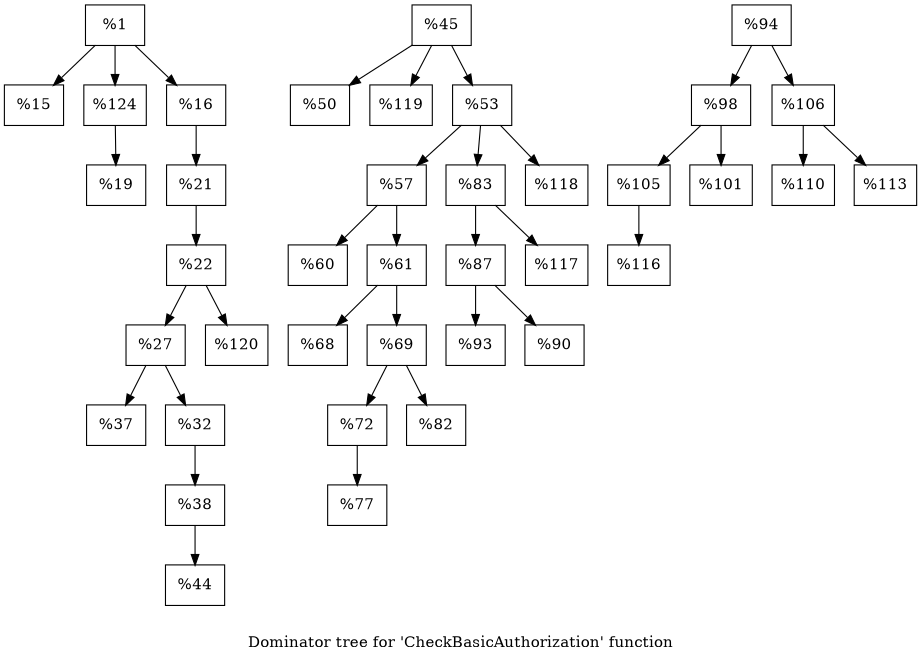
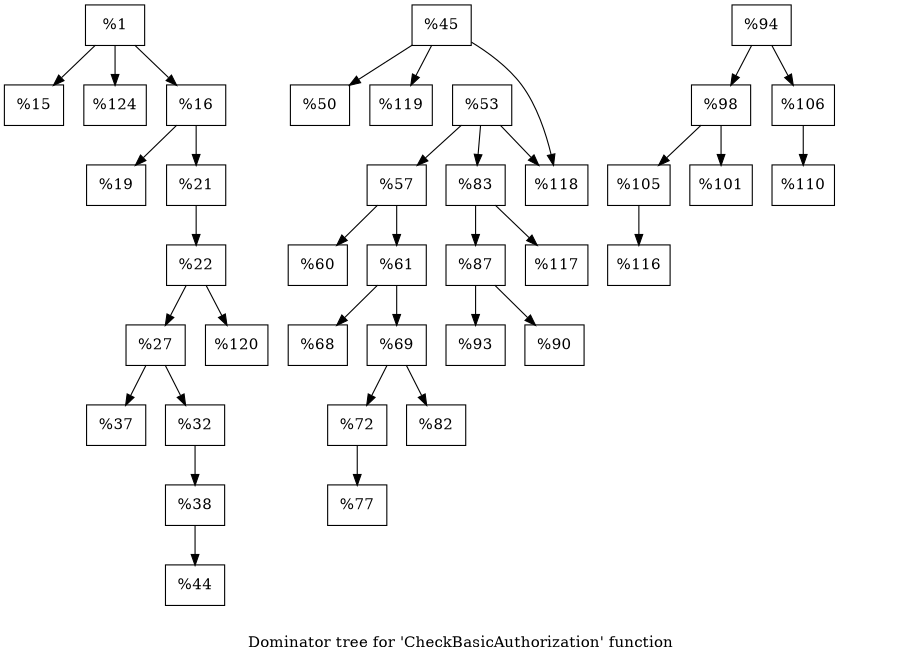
edge "%45" -> "%53": now "%45" -> "%118"
edge "%124" -> "%19": now "%16" -> "%19"
node "%113": removed
